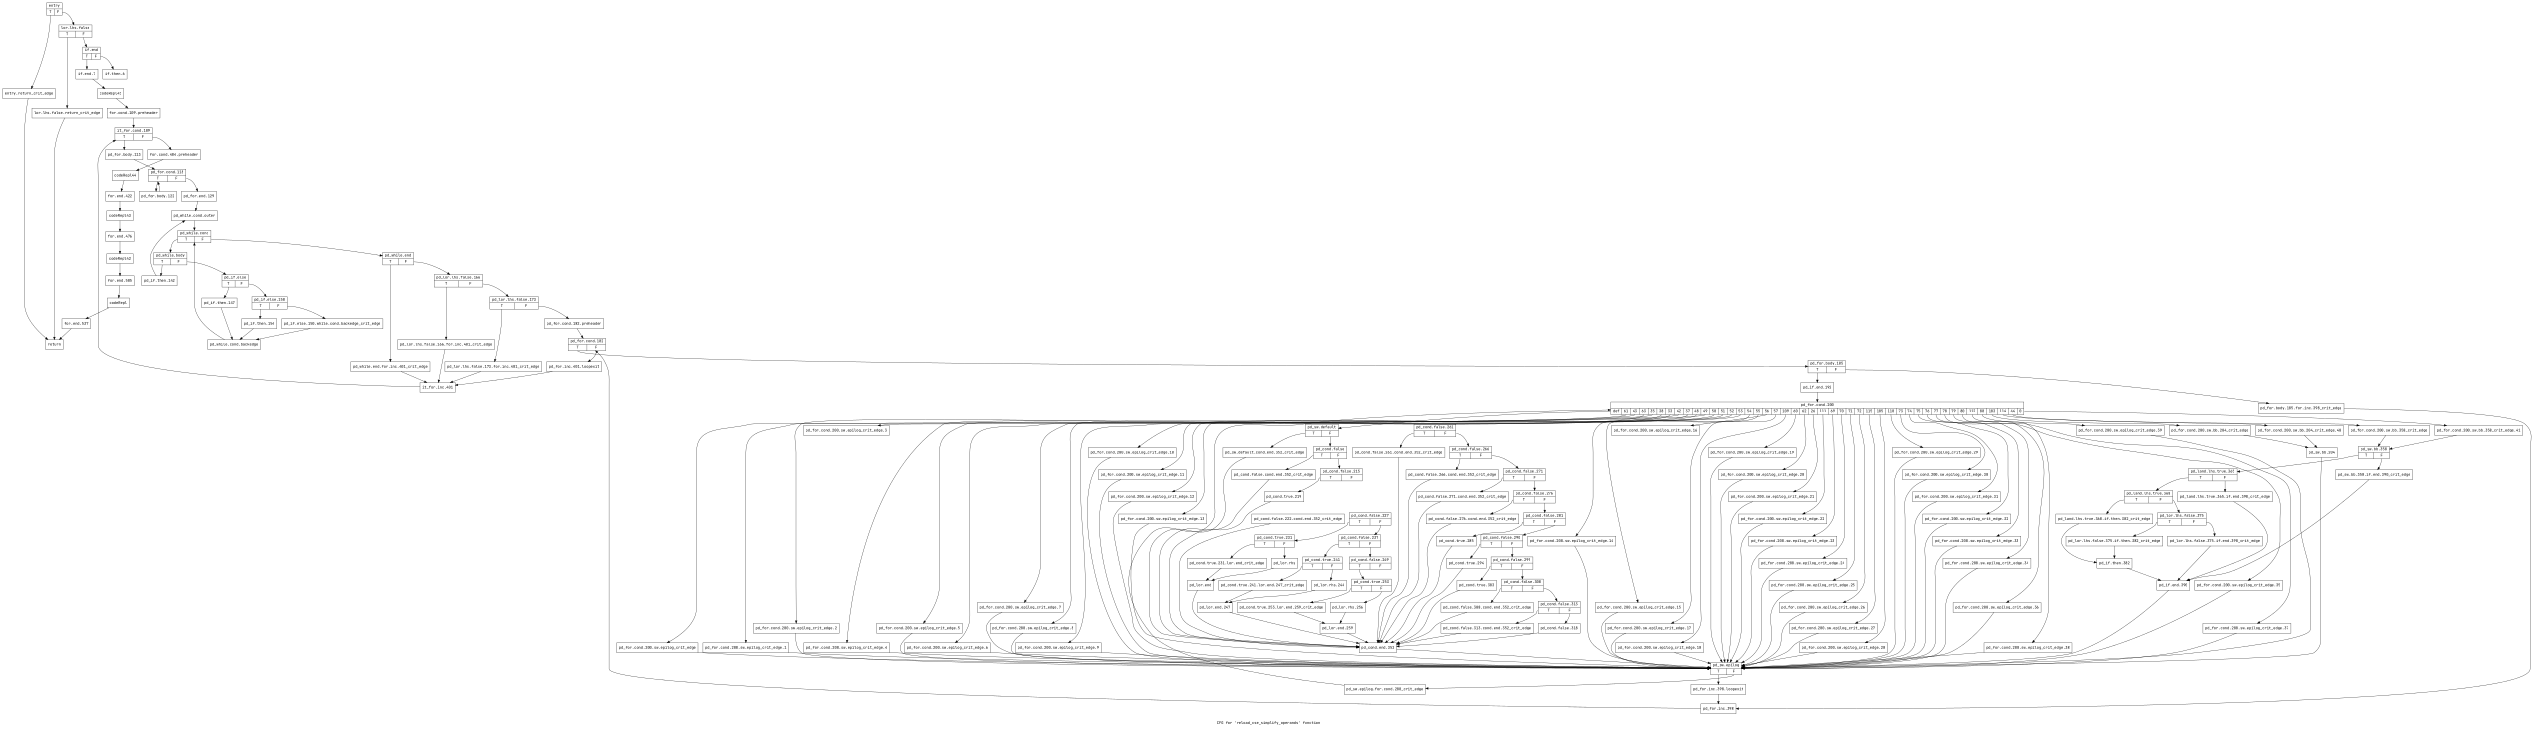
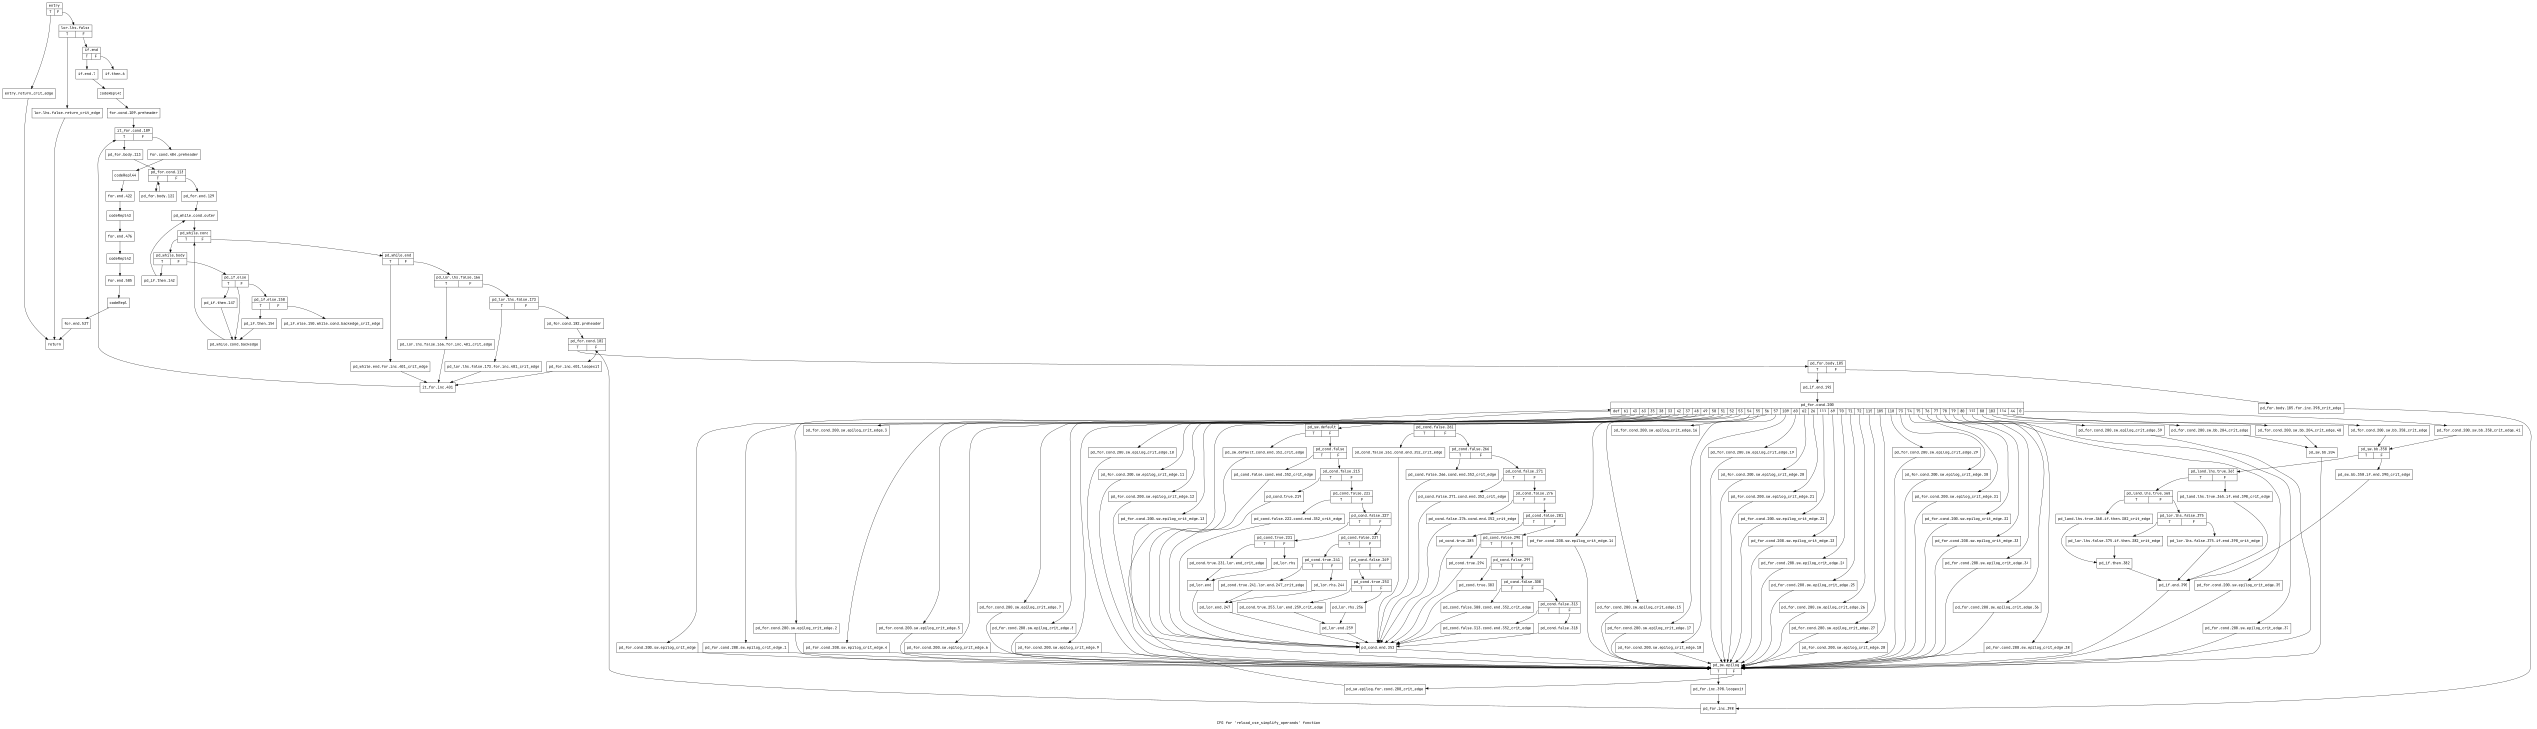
edge "pd_if.else.150.while.cond.backedge_crit_edge" -> "pd_while.cond.backedge": now "pd_if.else" -> "pd_while.cond.backedge"
node "pd_cond.false.222": added
